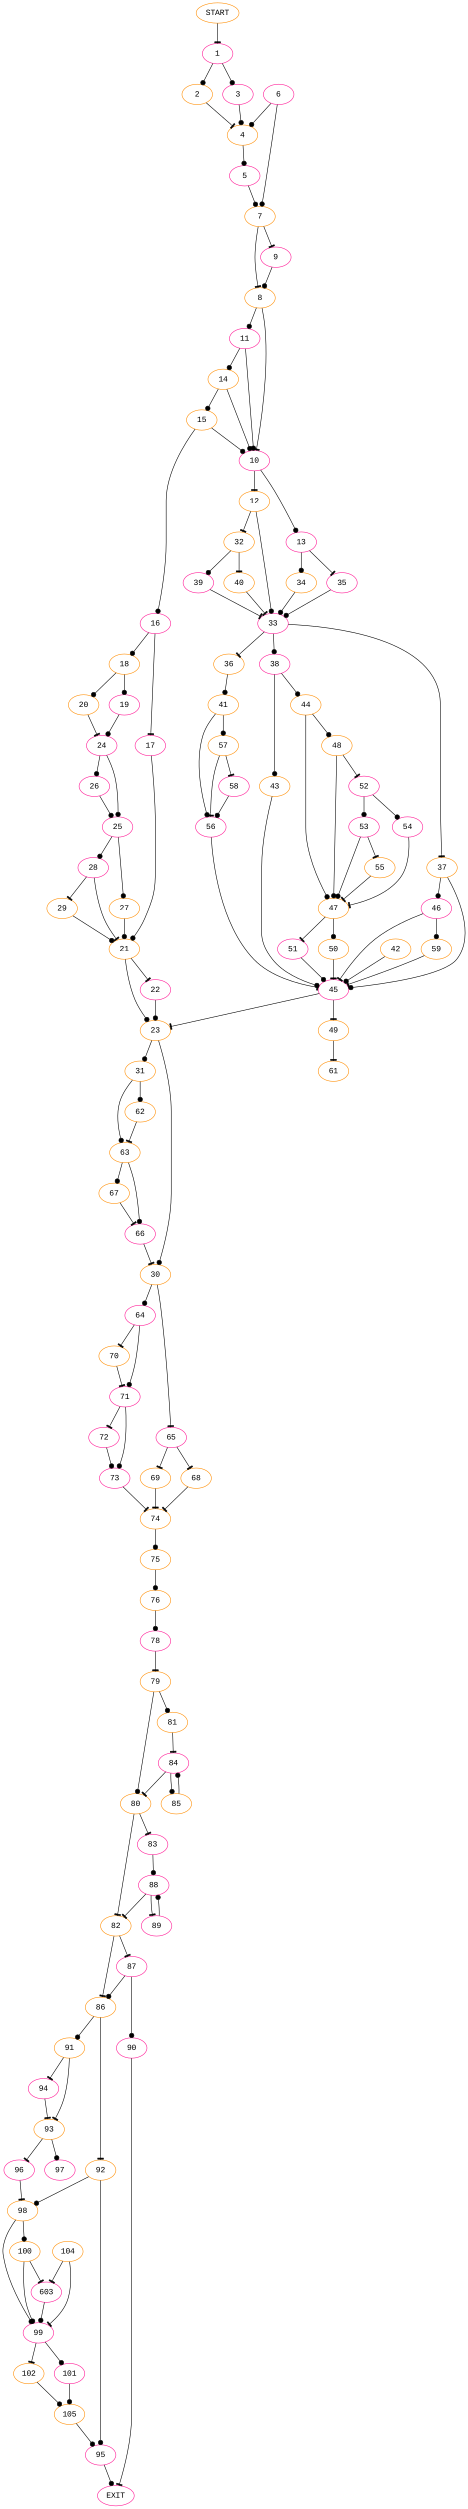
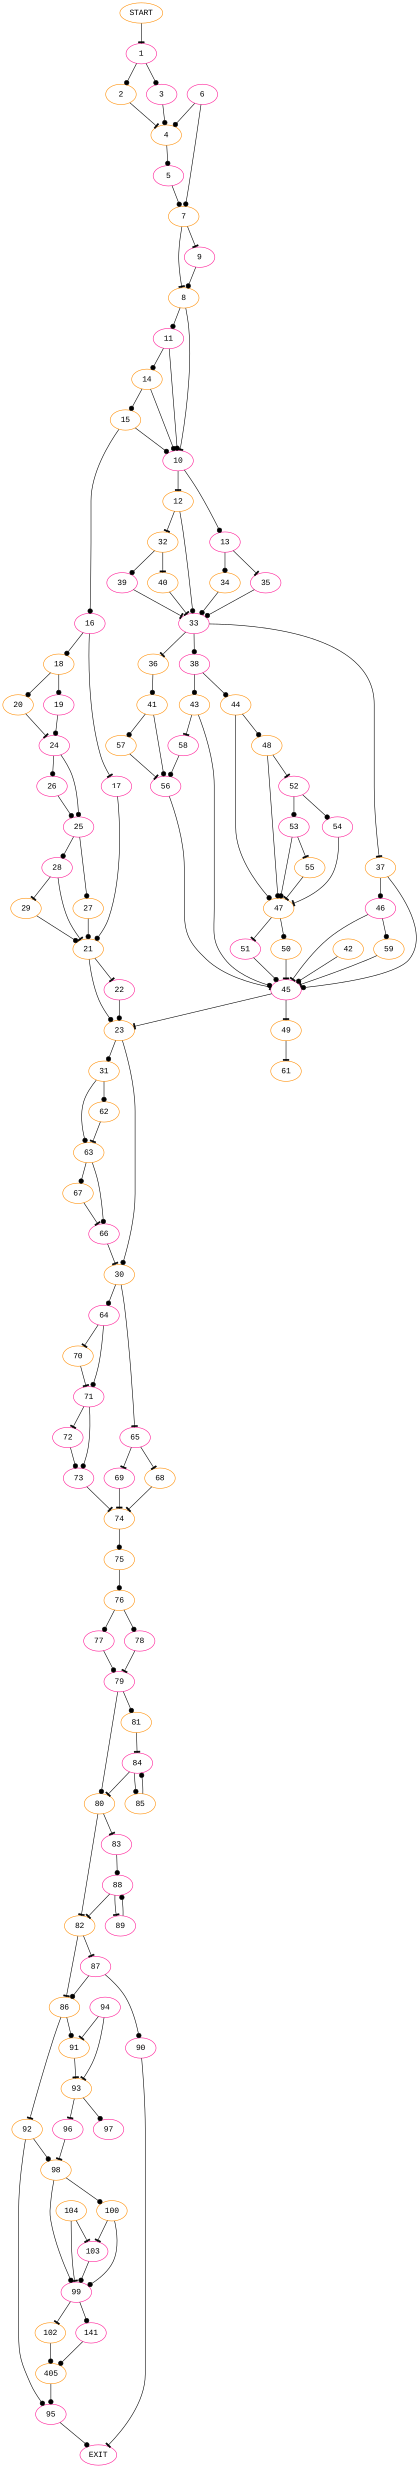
edge "57" -> "58": now "43" -> "58"
node "69": color darkorange -> deeppink
node "77": added
node "79": color darkorange -> deeppink
edge "91" -> "94": reversed
node "603": label "603" -> "103"
node "101": label "101" -> "141"
node "105": label "105" -> "405"
